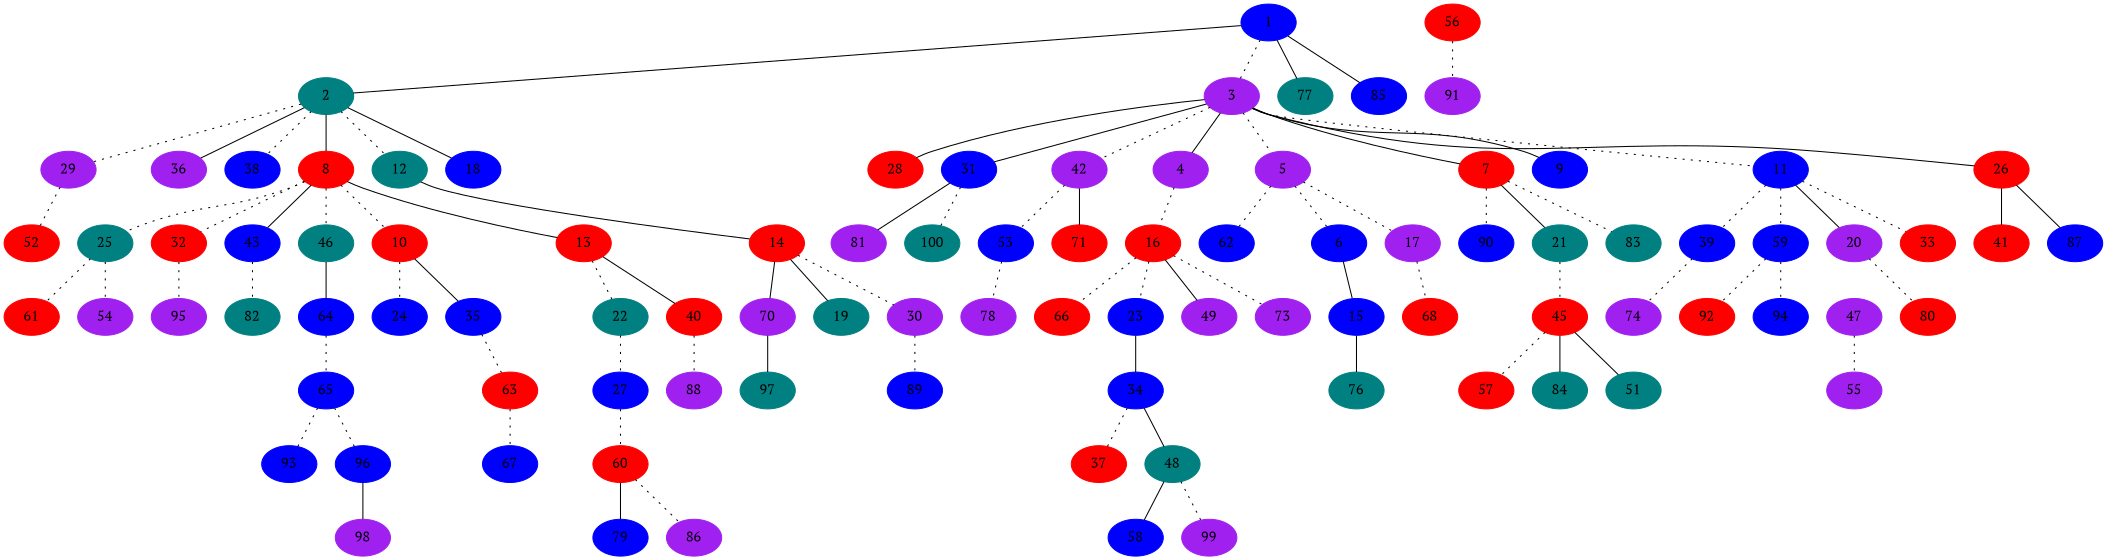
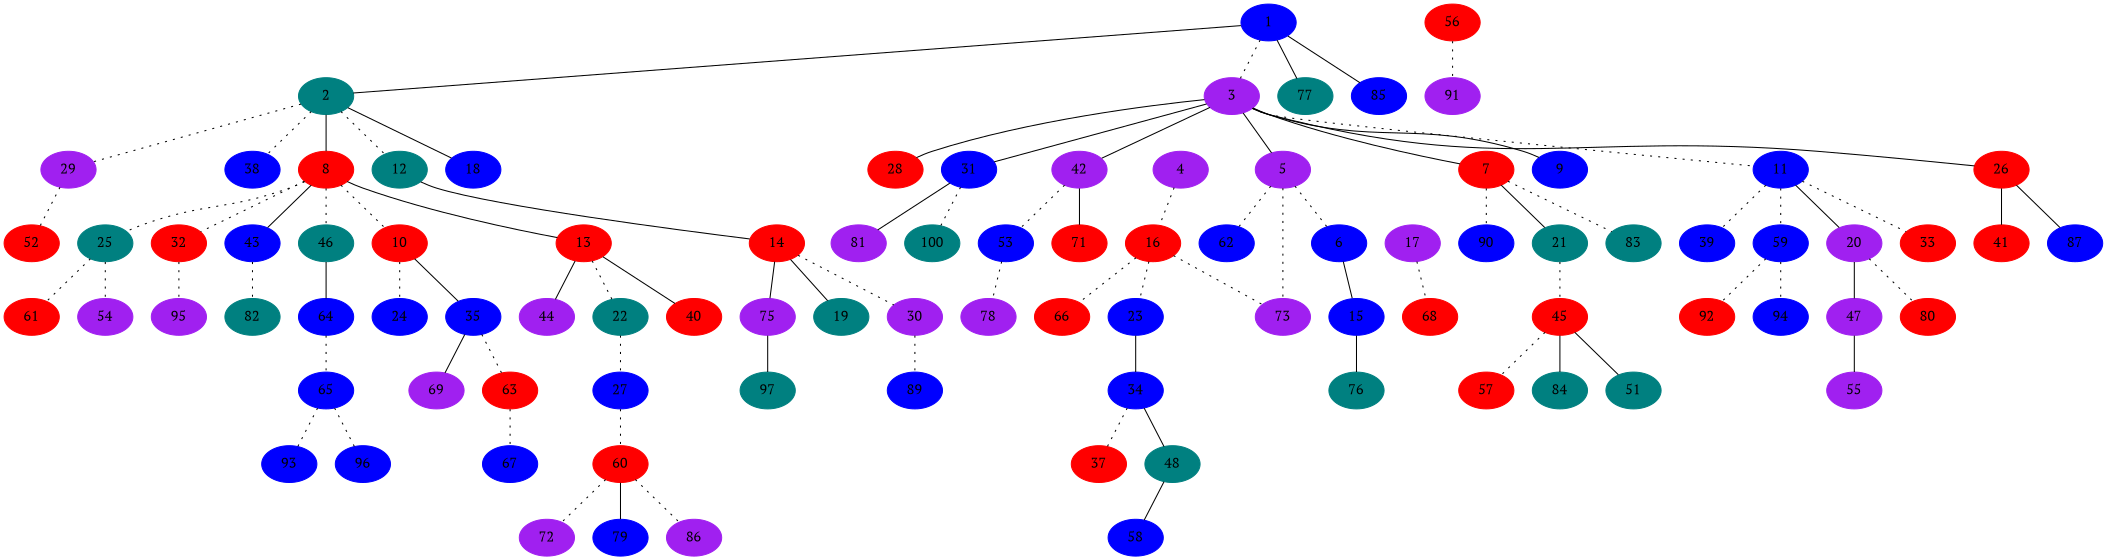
edge "3" -- "42": style dotted -> solid
edge "3" -- "4": removed
edge "3" -- "5": style dotted -> solid
node "36": removed
edge "5" -- "17": now "5" -- "73"
edge "20" -- "47": added
node "44": added
node "70": label "70" -> "75"
node "49": removed
node "74": removed
edge "47" -- "55": style dotted -> solid
node "69": added
node "88": removed
node "98": removed
node "72": added
node "99": removed
